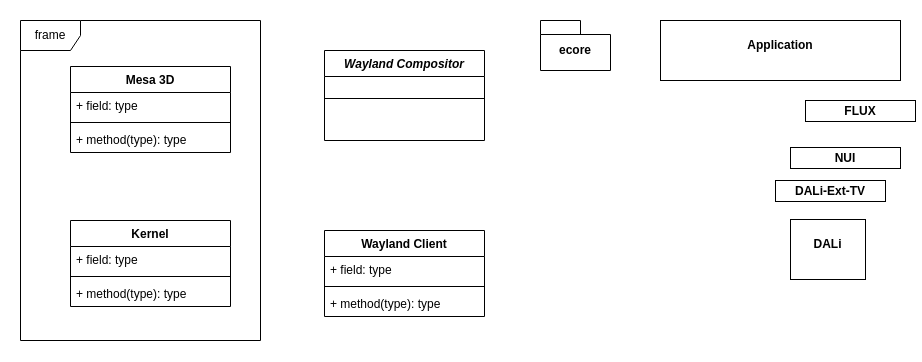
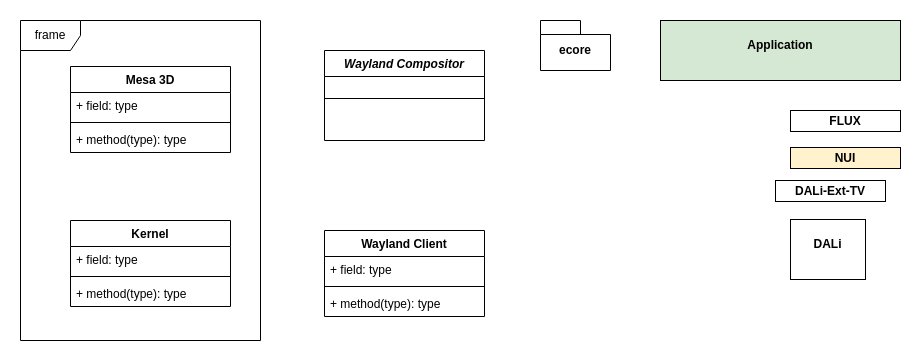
node "Application": fillcolor #ffffff -> #d5e8d4
node "FLUX": moved (861, 111) -> (846, 121)
node "NUI": fillcolor #ffffff -> #fff2cc
